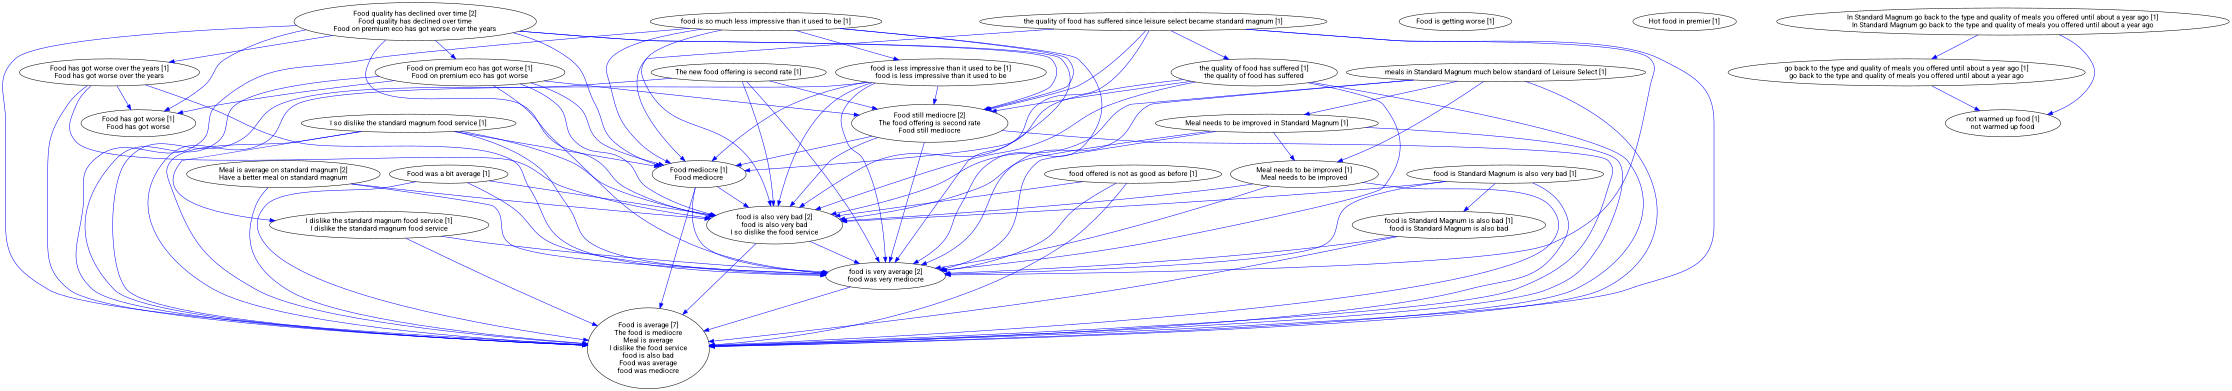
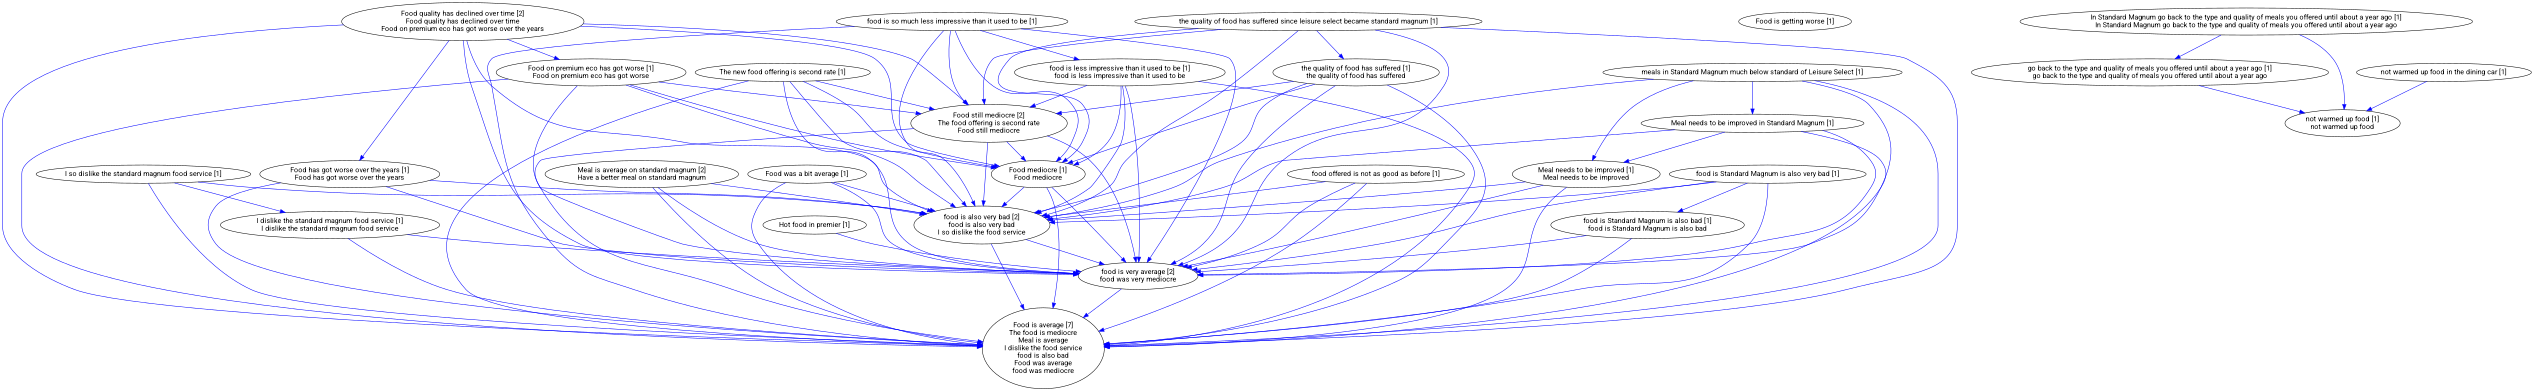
node "not warmed up food in the dining car [1]": added
node "Food has got worse [1] Food has got worse": removed
edge "I so dislike the standard magnum food service [1]" -> "Food mediocre [1] Food mediocre": now "The new food offering is second rate [1]" -> "Food mediocre [1] Food mediocre"
edge "I so dislike the standard magnum food service [1]" -> "food is very average [2] food was very mediocre": now "Hot food in premier [1]" -> "food is very average [2] food was very mediocre"
